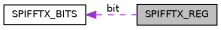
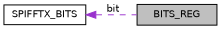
node "SPIFFTX_REG": label "SPIFFTX_REG" -> "BITS_REG"
